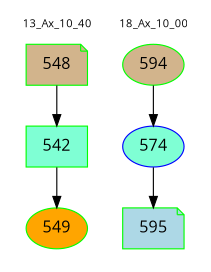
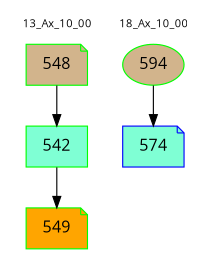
cluster "13_Ax_10_40": label "13_Ax_10_40" -> "13_Ax_10_00"
node "574": shape ellipse -> note
node "549": shape ellipse -> note
node "595": removed
